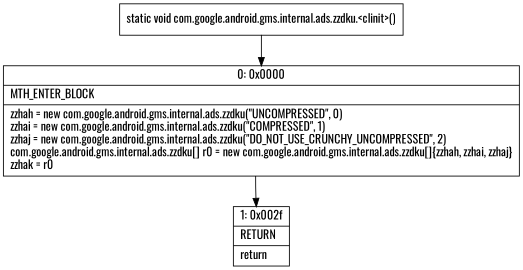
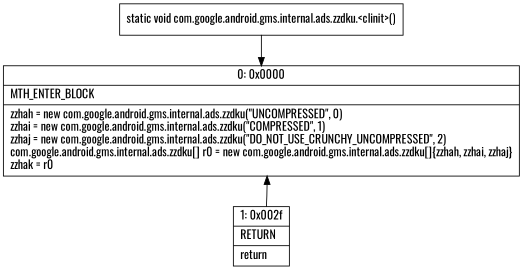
edge "0: 0x0000" -> "1: 0x002f": reversed
